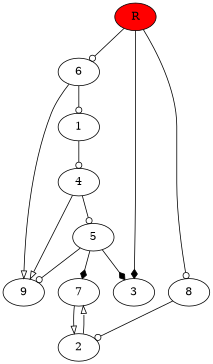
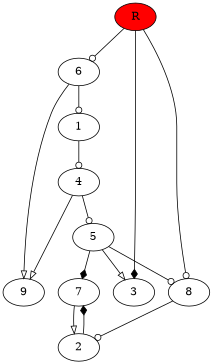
edge "5" -> "3": arrowhead diamond -> onormal
edge "5" -> "9": now "5" -> "8"
edge "2" -> "7": arrowhead onormal -> diamond
